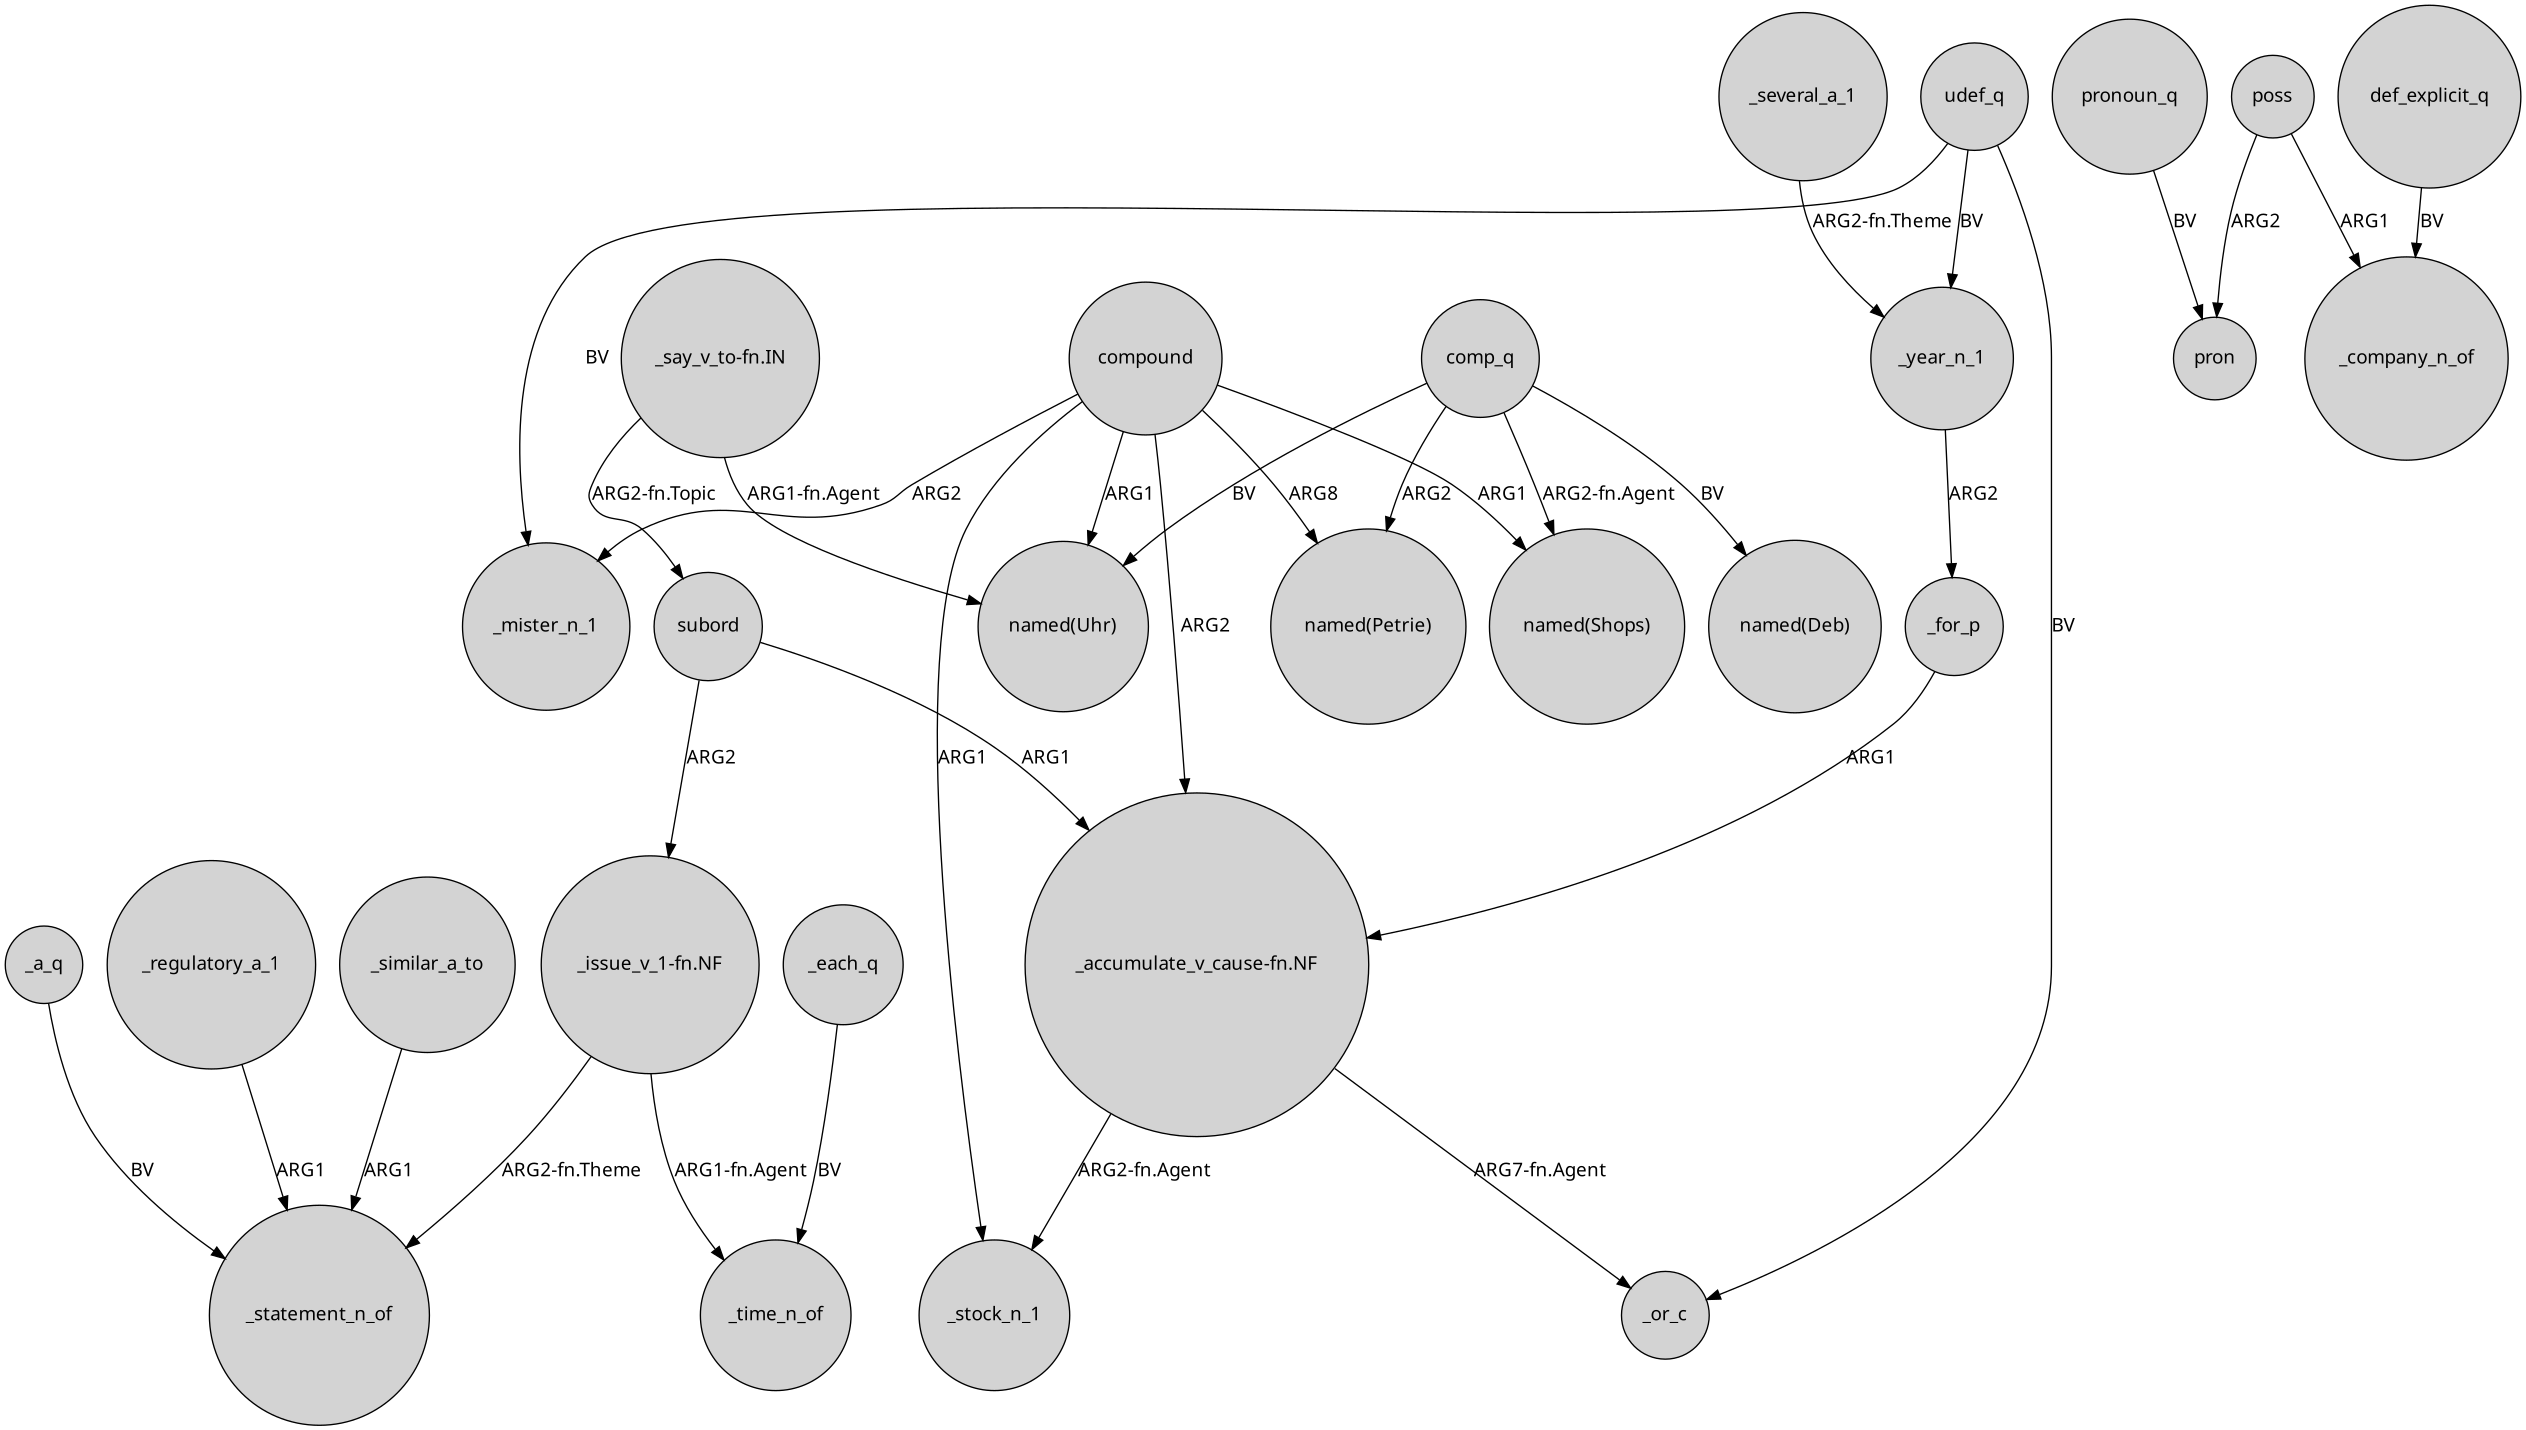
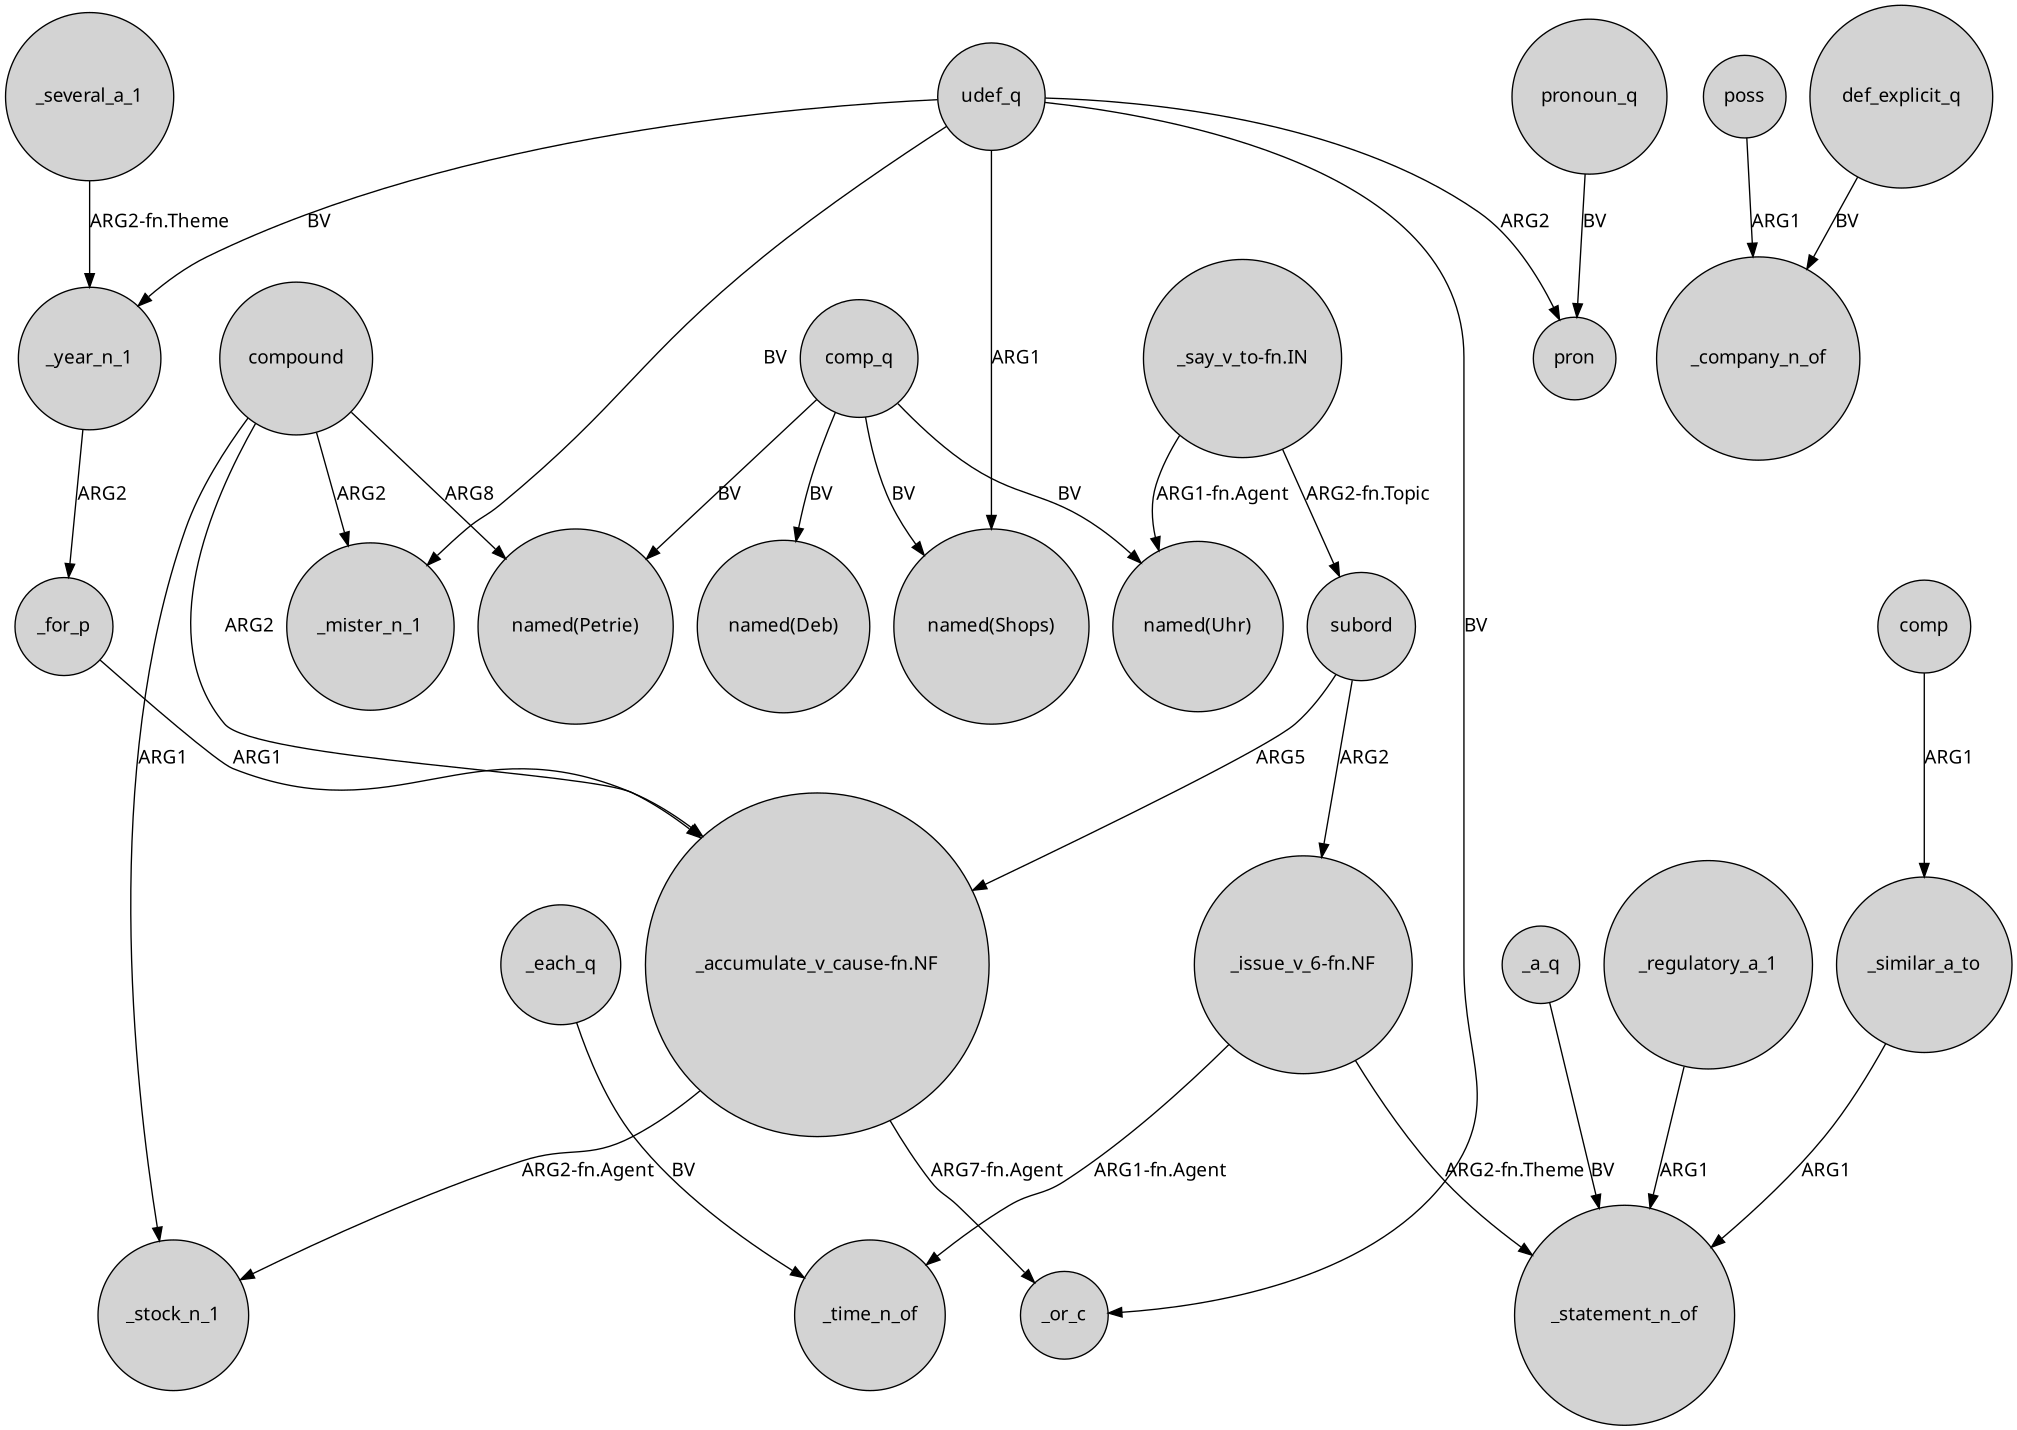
edge "poss" -> "pron": now "udef_q" -> "pron"
edge "compound" -> "named(Shops)": now "udef_q" -> "named(Shops)"
edge "compound" -> "named(Uhr)": removed, label "ARG1"
edge "comp_q" -> "named(Petrie)": label "ARG2" -> "BV"
edge "comp_q" -> "named(Shops)": label "ARG2-fn.Agent" -> "BV"
node "comp": added
edge "subord" -> "_accumulate_v_cause-fn.NF": label "ARG1" -> "ARG5"
node "_issue_v_1-fn.NF": label "_issue_v_1-fn.NF" -> "_issue_v_6-fn.NF"
